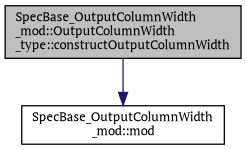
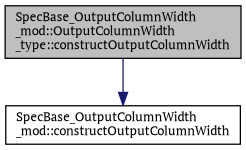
node "SpecBase_OutputColumnWidth _mod::mod": label "SpecBase_OutputColumnWidth _mod::mod" -> "SpecBase_OutputColumnWidth _mod::constructOutputColumnWidth"
